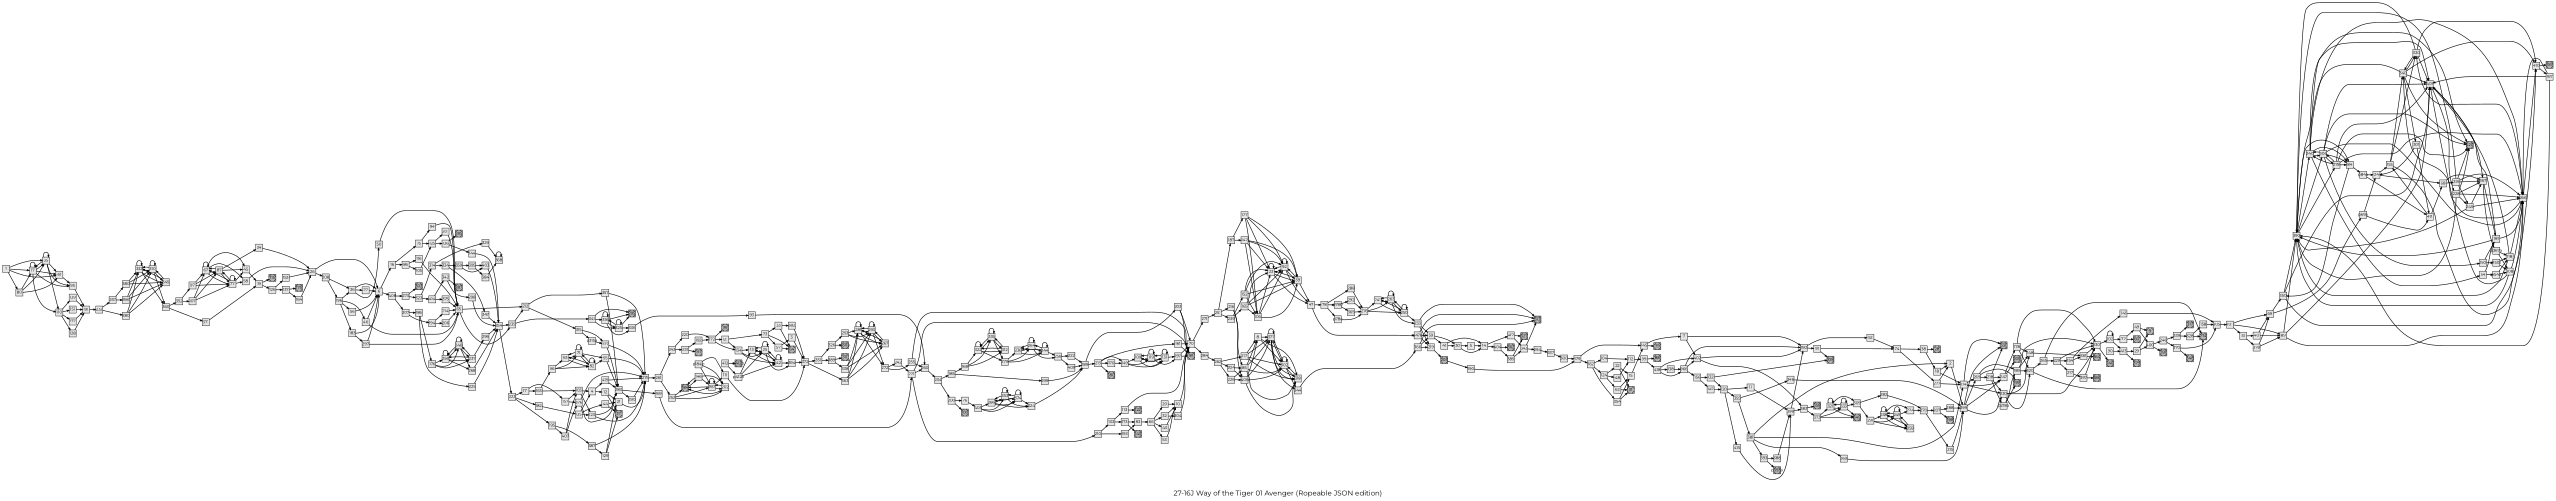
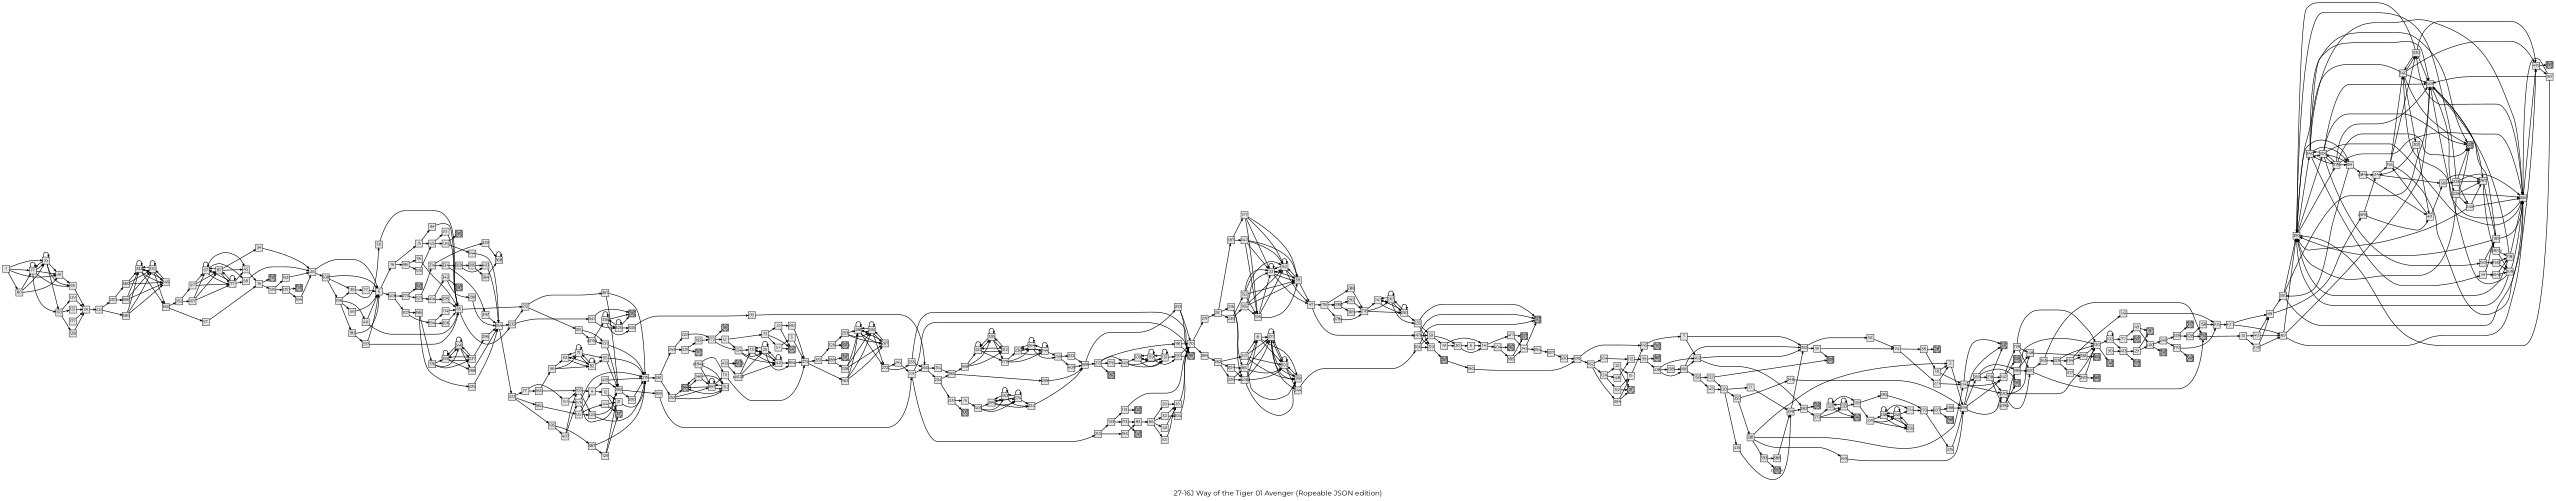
edge "36" -> "6": now "208" -> "6"
edge "110" -> "177": removed
edge "341" -> "316": now "p315a" -> "316"
edge "101" -> "51": now "274" -> "51"
node "114": added
